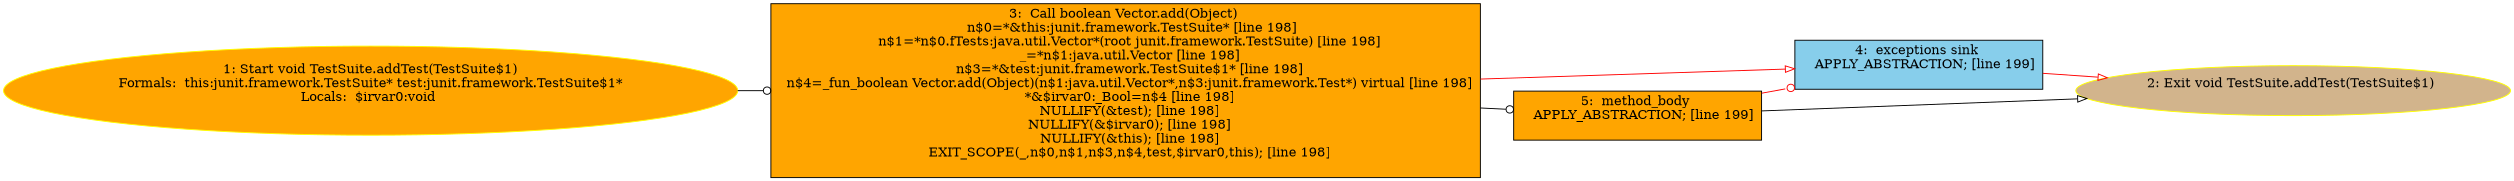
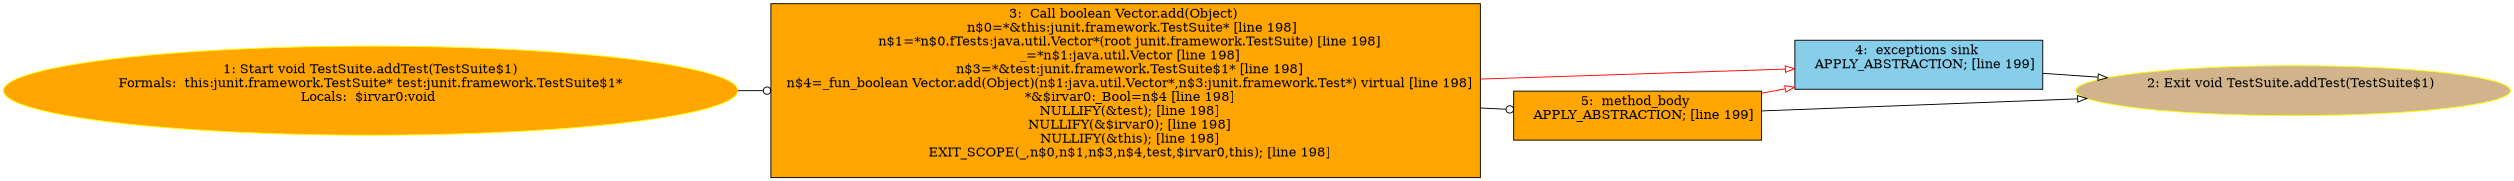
edge "4:  exceptions sink APPLY_ABSTRACTION; [line 199]" -> "2: Exit void TestSuite.addTest(TestSuite$1)": color red -> black
edge "5:  method_body APPLY_ABSTRACTION; [line 199]" -> "4:  exceptions sink APPLY_ABSTRACTION; [line 199]": arrowhead odot -> onormal
